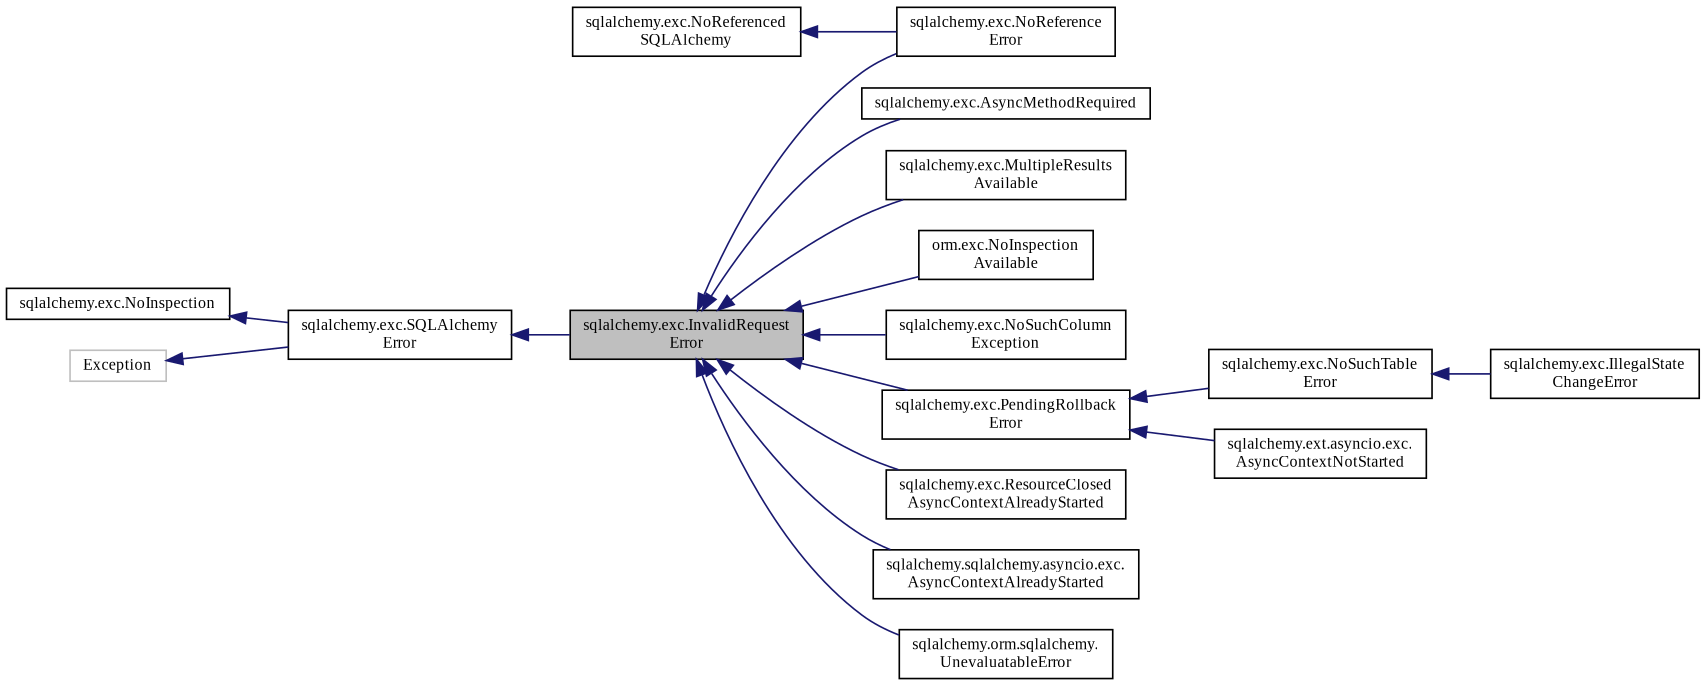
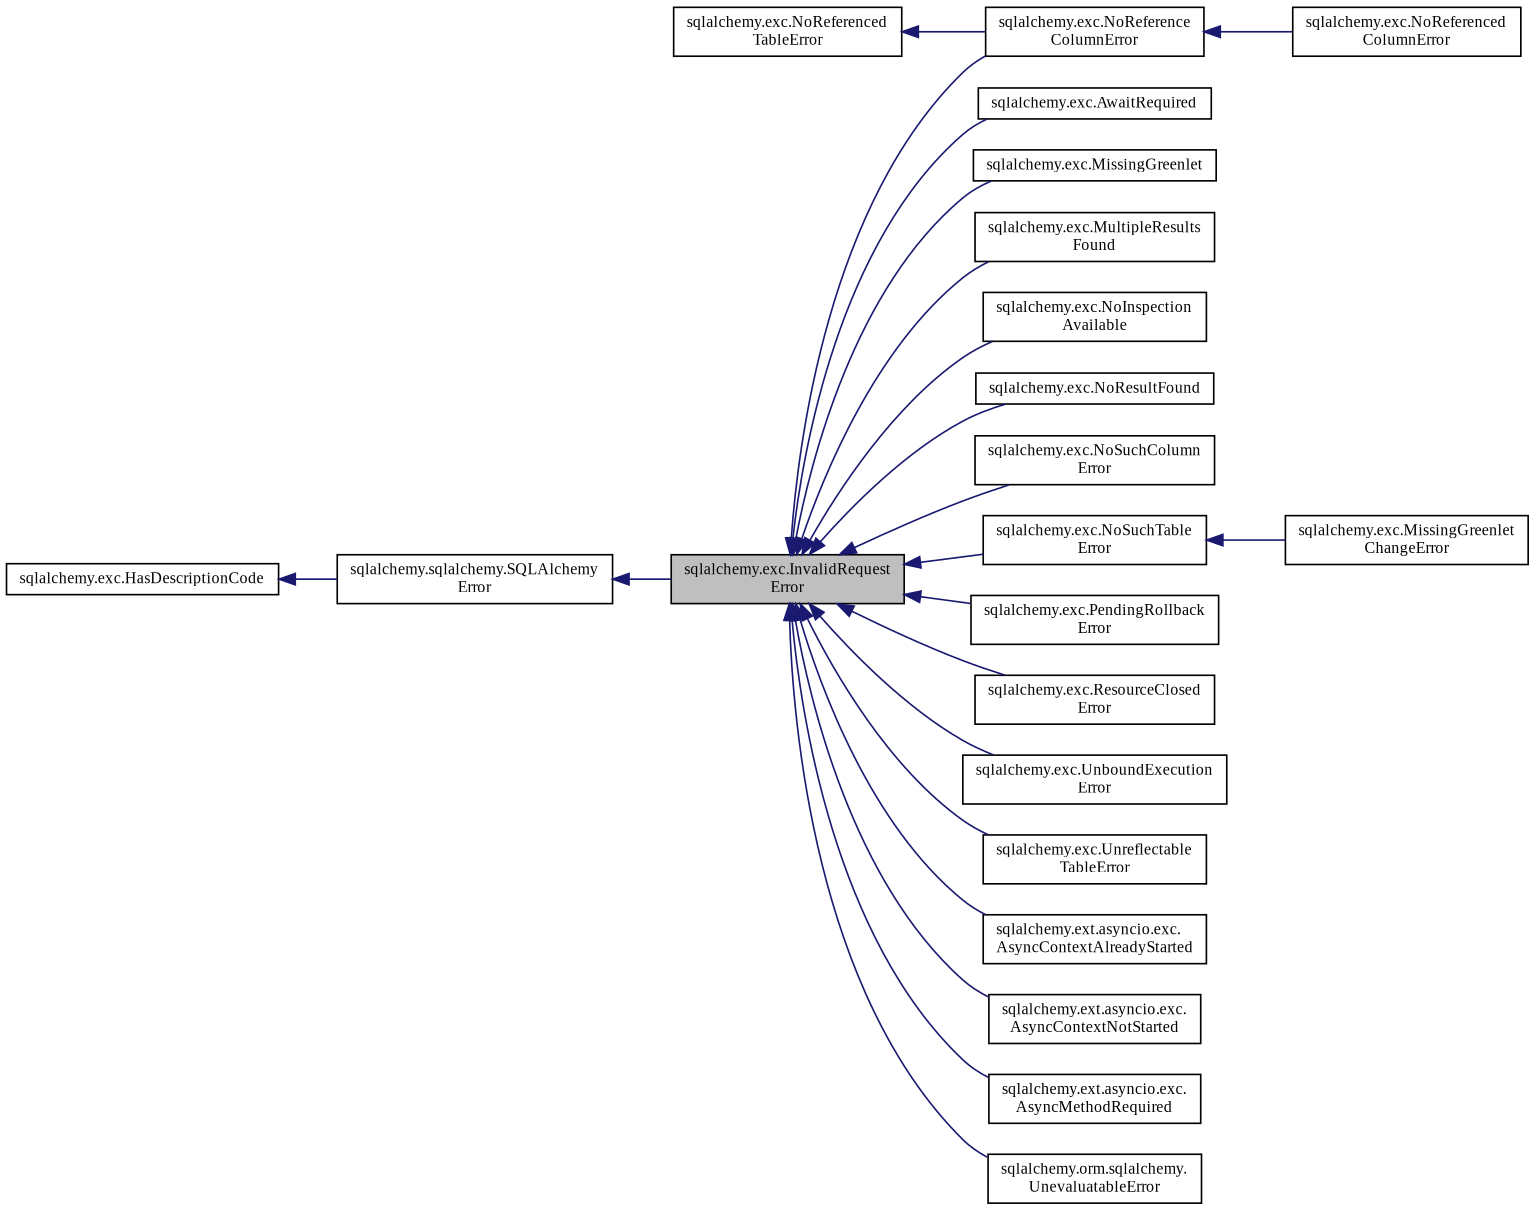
node "sqlalchemy.exc.NoReferenced SQLAlchemy": label "sqlalchemy.exc.NoReferenced SQLAlchemy" -> "sqlalchemy.exc.NoReferenced TableError"
node "sqlalchemy.exc.NoReference Error": label "sqlalchemy.exc.NoReference Error" -> "sqlalchemy.exc.NoReference ColumnError"
node "sqlalchemy.exc.NoReferenced ColumnError": added
node "sqlalchemy.exc.AsyncMethodRequired": label "sqlalchemy.exc.AsyncMethodRequired" -> "sqlalchemy.exc.AwaitRequired"
node "sqlalchemy.exc.MissingGreenlet": added
node "sqlalchemy.exc.MultipleResults Available": label "sqlalchemy.exc.MultipleResults Available" -> "sqlalchemy.exc.MultipleResults Found"
node "orm.exc.NoInspection Available": label "orm.exc.NoInspection Available" -> "sqlalchemy.exc.NoInspection Available"
node "sqlalchemy.exc.NoInspection": label "sqlalchemy.exc.NoInspection" -> "sqlalchemy.exc.HasDescriptionCode"
node "sqlalchemy.exc.SQLAlchemy Error": label "sqlalchemy.exc.SQLAlchemy Error" -> "sqlalchemy.sqlalchemy.SQLAlchemy Error"
node "sqlalchemy.exc.NoSuchColumn Exception": label "sqlalchemy.exc.NoSuchColumn Exception" -> "sqlalchemy.exc.NoSuchColumn Error"
node "Exception": removed
node "sqlalchemy.exc.IllegalState ChangeError": label "sqlalchemy.exc.IllegalState ChangeError" -> "sqlalchemy.exc.MissingGreenlet ChangeError"
node "sqlalchemy.exc.NoResultFound": added
edge "sqlalchemy.exc.NoSuchTable Error" -> "sqlalchemy.exc.PendingRollback Error": now "sqlalchemy.exc.NoSuchTable Error" -> "sqlalchemy.exc.InvalidRequest Error"
edge "sqlalchemy.ext.asyncio.exc. AsyncContextNotStarted" -> "sqlalchemy.exc.PendingRollback Error": now "sqlalchemy.ext.asyncio.exc. AsyncContextNotStarted" -> "sqlalchemy.exc.InvalidRequest Error"
node "sqlalchemy.exc.ResourceClosed AsyncContextAlreadyStarted": label "sqlalchemy.exc.ResourceClosed AsyncContextAlreadyStarted" -> "sqlalchemy.exc.ResourceClosed Error"
node "sqlalchemy.sqlalchemy.asyncio.exc. AsyncContextAlreadyStarted": label "sqlalchemy.sqlalchemy.asyncio.exc. AsyncContextAlreadyStarted" -> "sqlalchemy.ext.asyncio.exc. AsyncContextAlreadyStarted"
node "sqlalchemy.exc.UnboundExecution Error": added
node "sqlalchemy.exc.Unreflectable TableError": added
node "sqlalchemy.ext.asyncio.exc. AsyncMethodRequired": added
